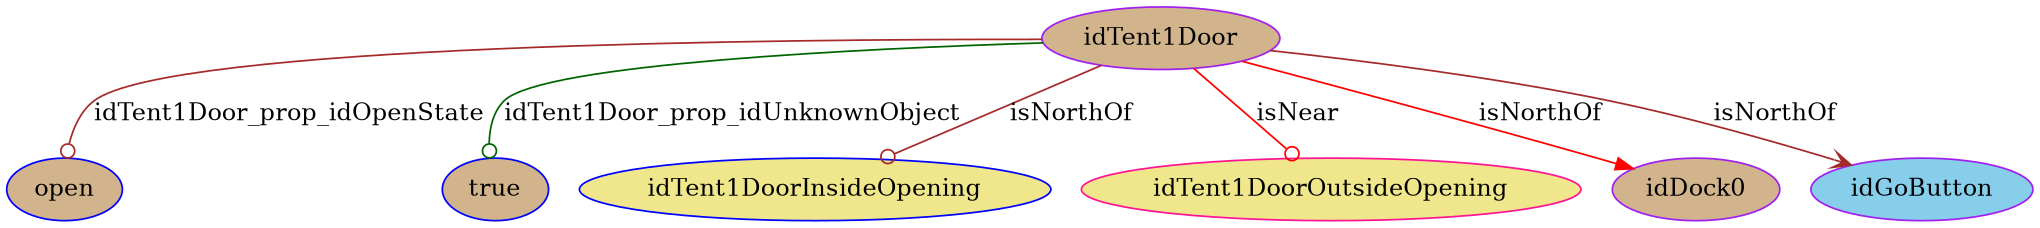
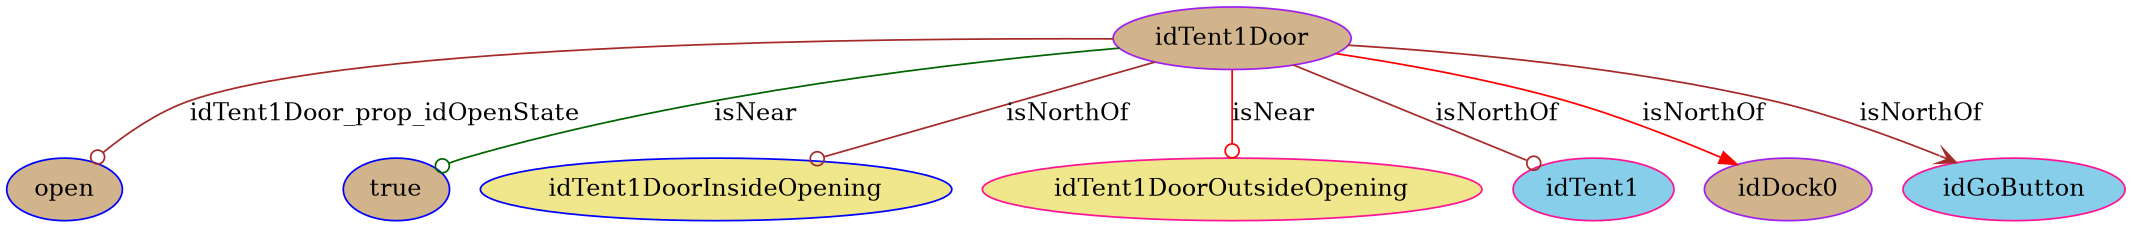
edge "idTent1Door" -> "true": label "idTent1Door_prop_idUnknownObject" -> "isNear"
node "idTent1": added
node "idGoButton": color purple -> deeppink
